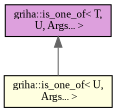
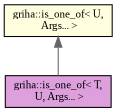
edge "griha::is_one_of< U, Args... >" -> "griha::is_one_of< T, U, Args... >": reversed
